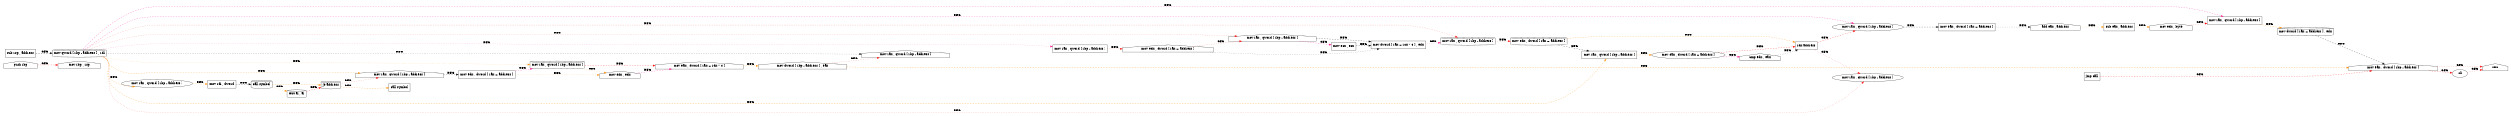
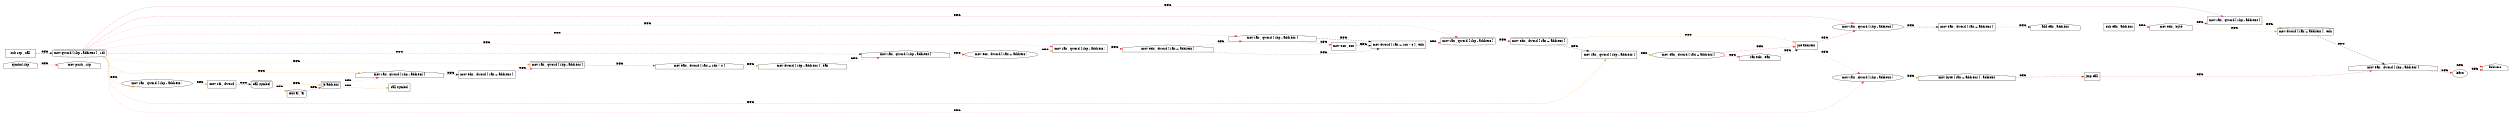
edge "add eax , address" -> "sub eax , address": removed, label "DFG"
edge "sub eax , address" -> "mov edx , byte": color darkorange -> red
edge "mov edx , byte" -> "mov dword [ rax + address ] , edx": added, label "DFG"
node "rdx address": label "rdx address" -> "jne address"
node "sub rsp , address": label "sub rsp , address" -> "sub rsp , call"
node "mov ecx , dword [ rax + address ]": added
node "cmp edx , eax": label "cmp edx , eax" -> "rax edx , eax"
node "push rbp": label "push rbp" -> "symbol rbp"
node "mov rbp , rsp": label "mov rbp , rsp" -> "mov push , rsp"
edge "mov dword [ rbp - address ] , eax" -> "mov eax , dword [ rbp - address ]": removed, label "DFG"
node "retn": label "retn" -> "address"
node "rdi": label "rdi" -> "leave"
node "mov edx , edx": removed
edge "jmp call" -> "mov eax , dword [ rbp - address ]": color red -> deeppink
node "mov byte [ rax + address ] , address": added
